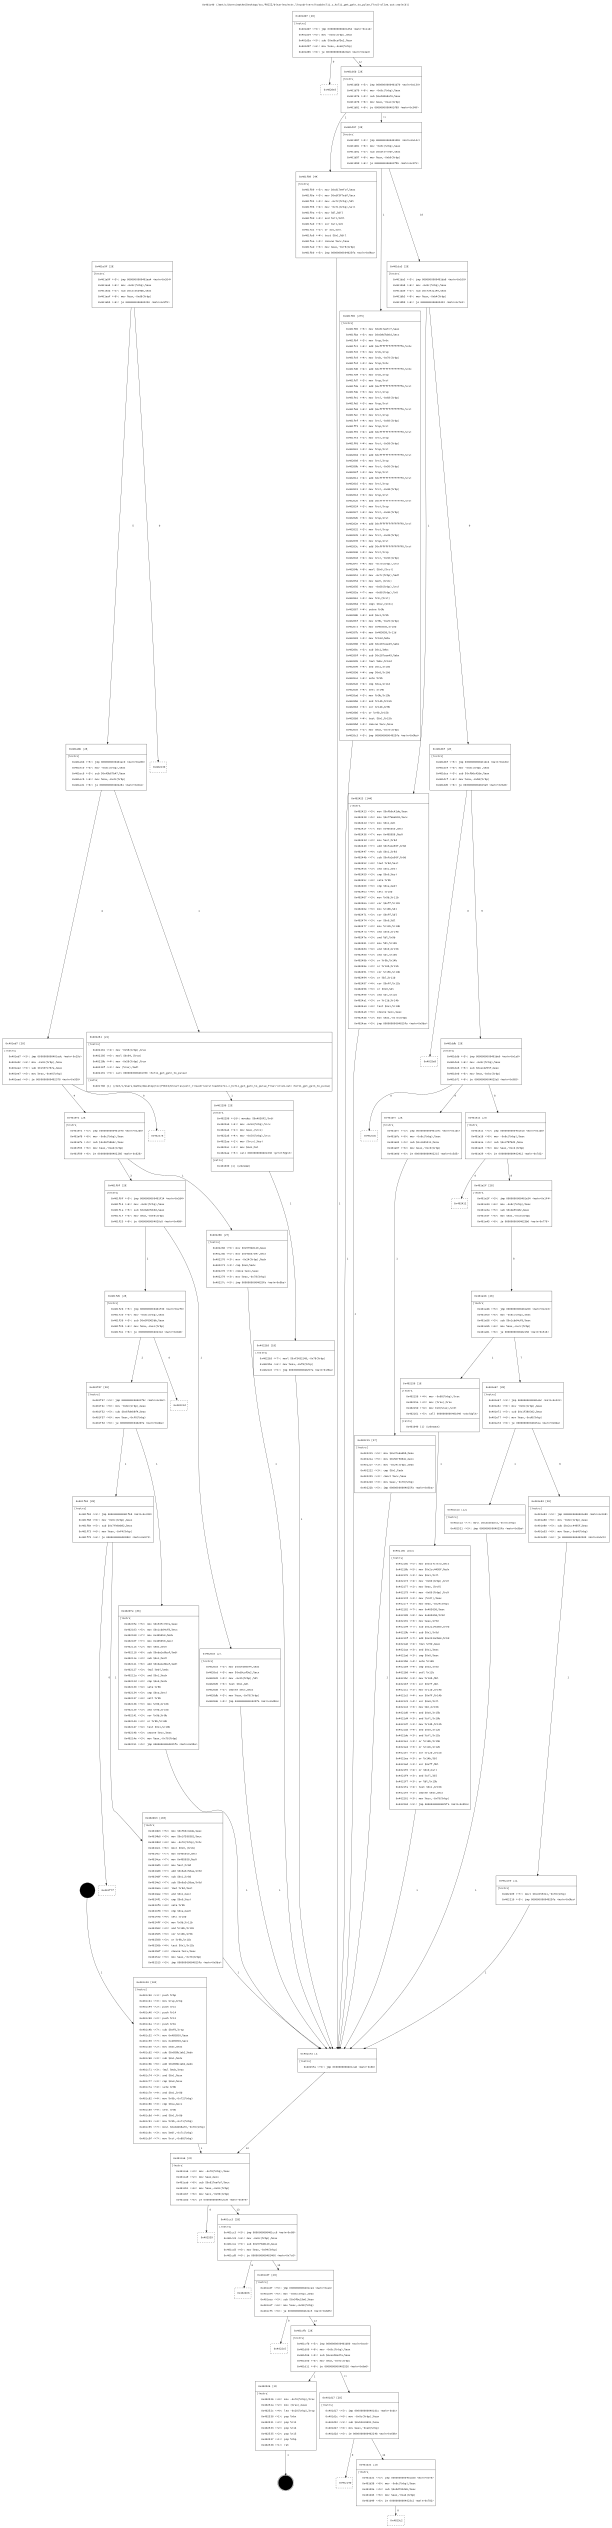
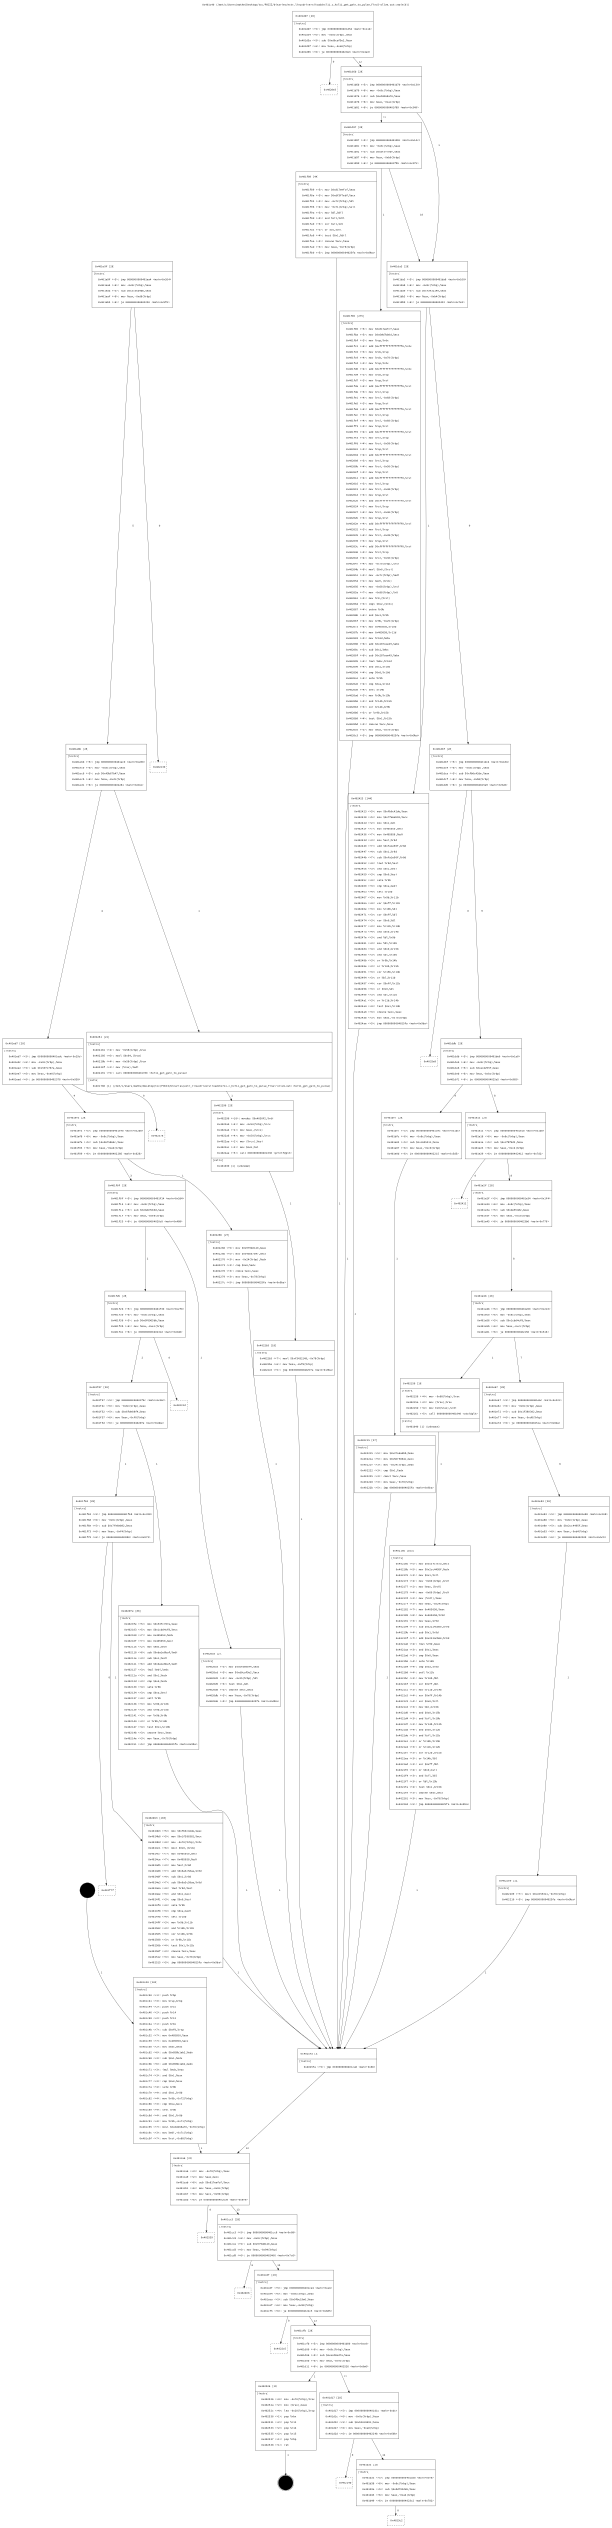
edge "0x401d6b [28]" -> "0x401f89 [44]": now "0x401d6b [28]" -> "0x401da3 [28]"
node "0x4025a5": removed
node "0x40251a [12]": removed
